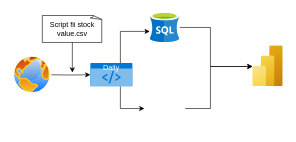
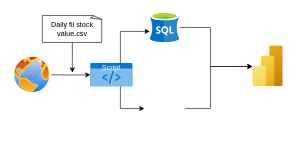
node "Script fii stock value.csv": label "Script fii stock value.csv" -> "Daily fii stock value.csv"
node "Daily": label "Daily" -> "Script"
